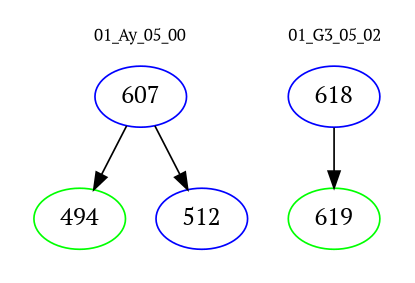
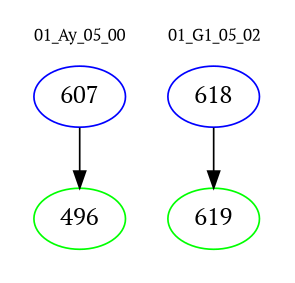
cluster "01_G3_05_02": label "01_G3_05_02" -> "01_G1_05_02"
node "494": label "494" -> "496"
node "512": removed
